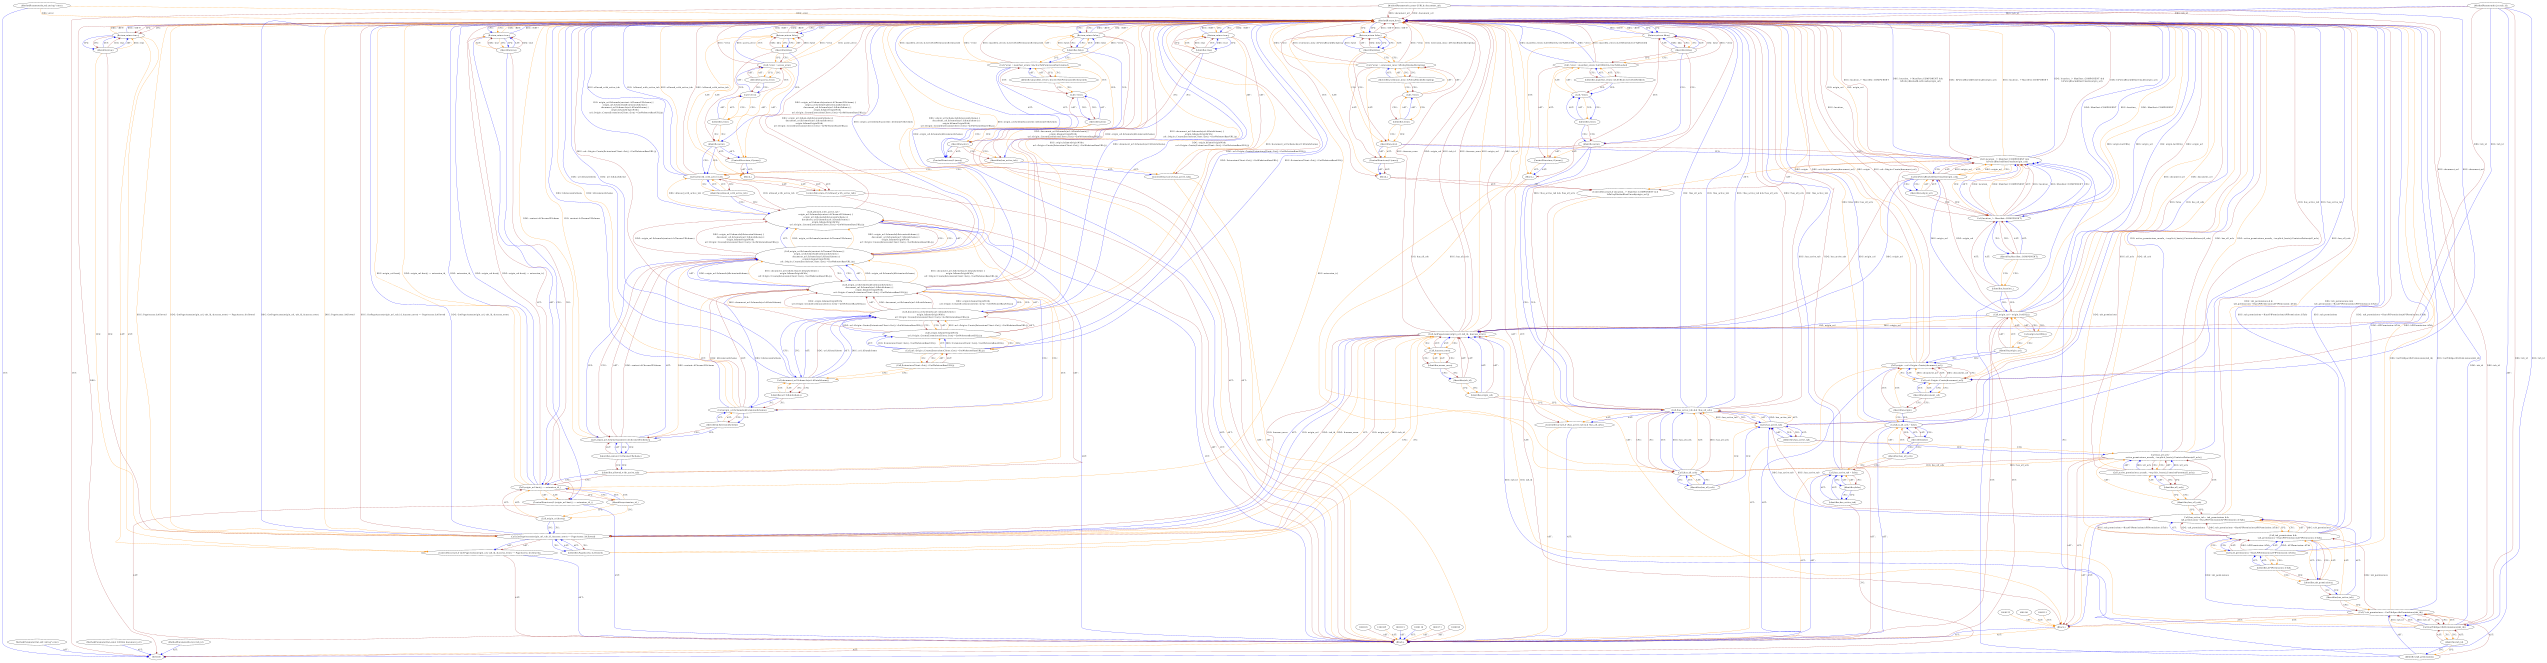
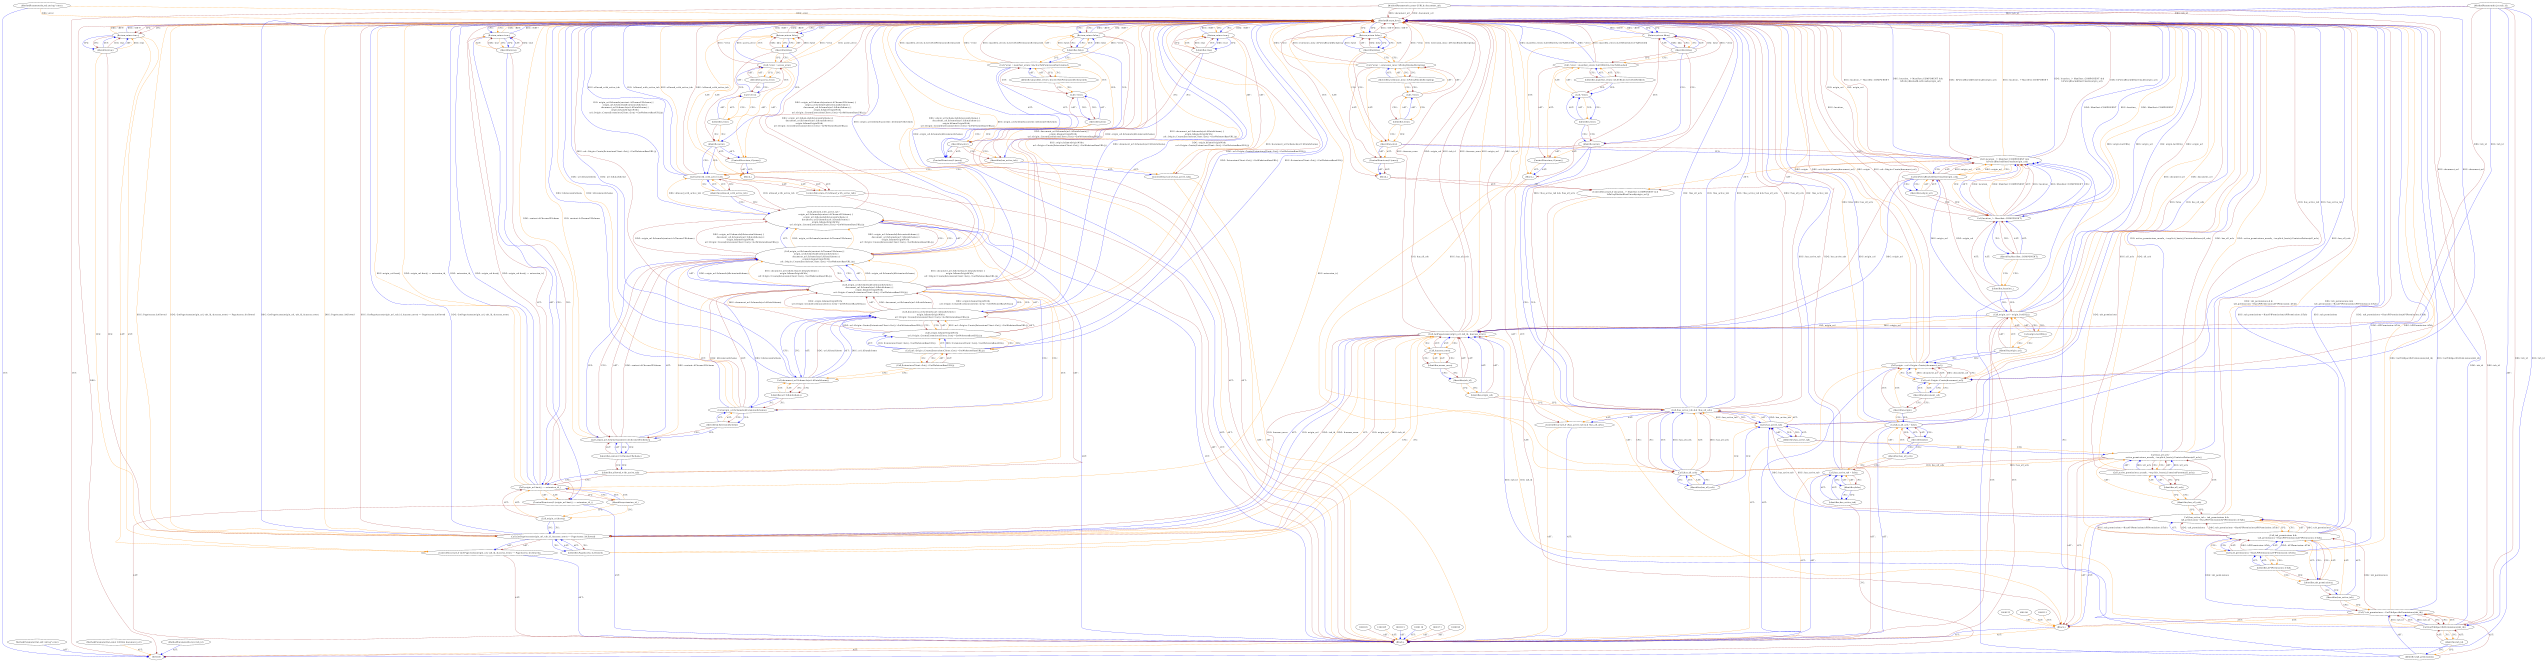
edge "(MethodParameterOut,const GURL& document_url)" -> "1000100": color blue -> darkorange
